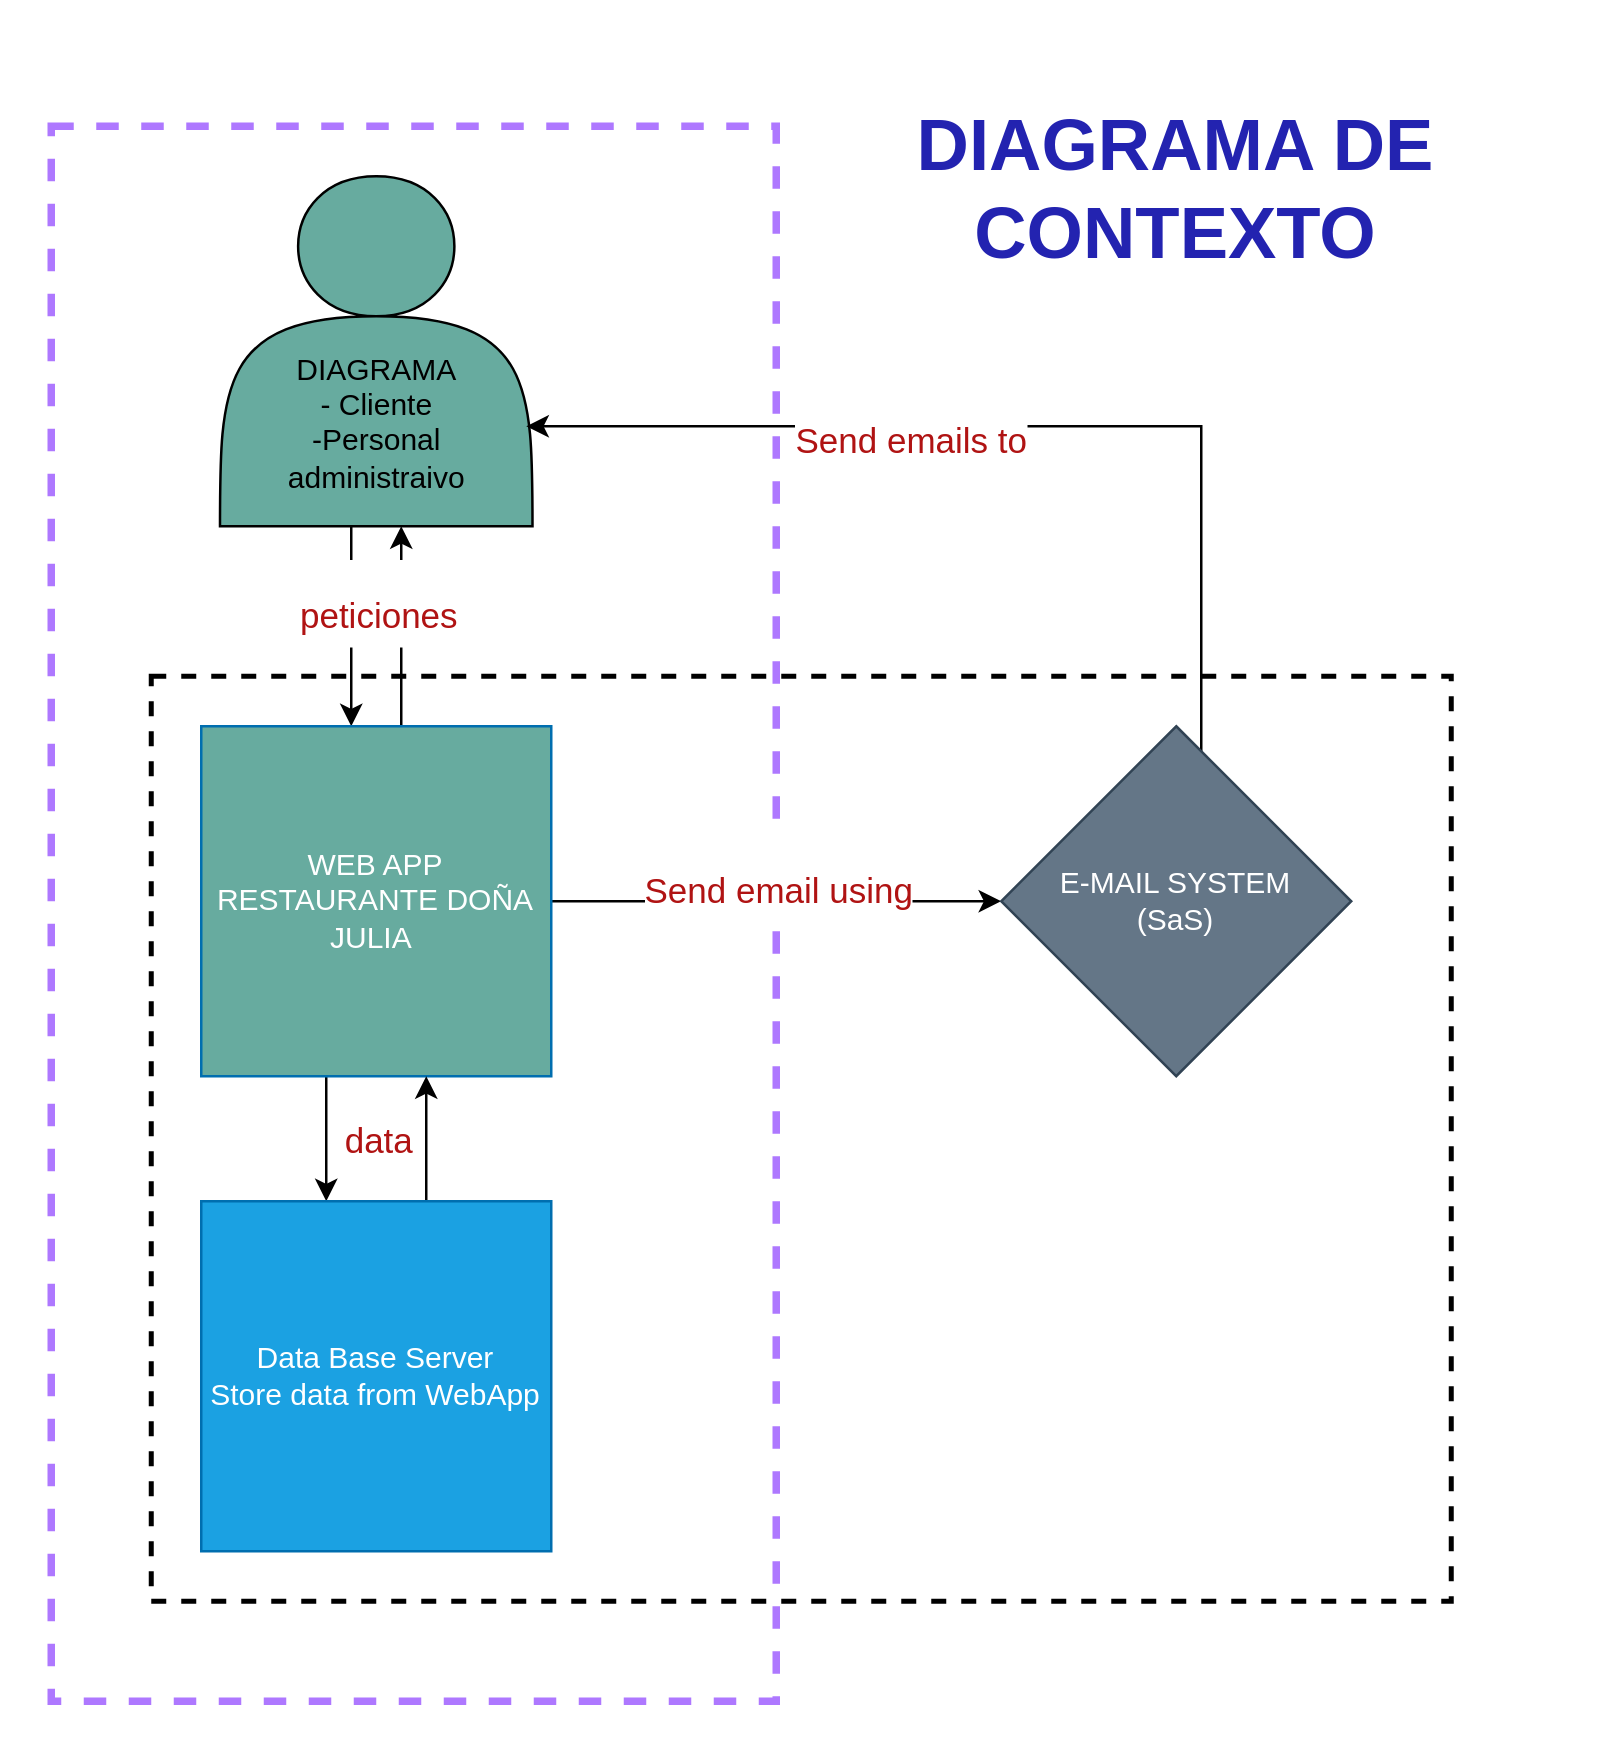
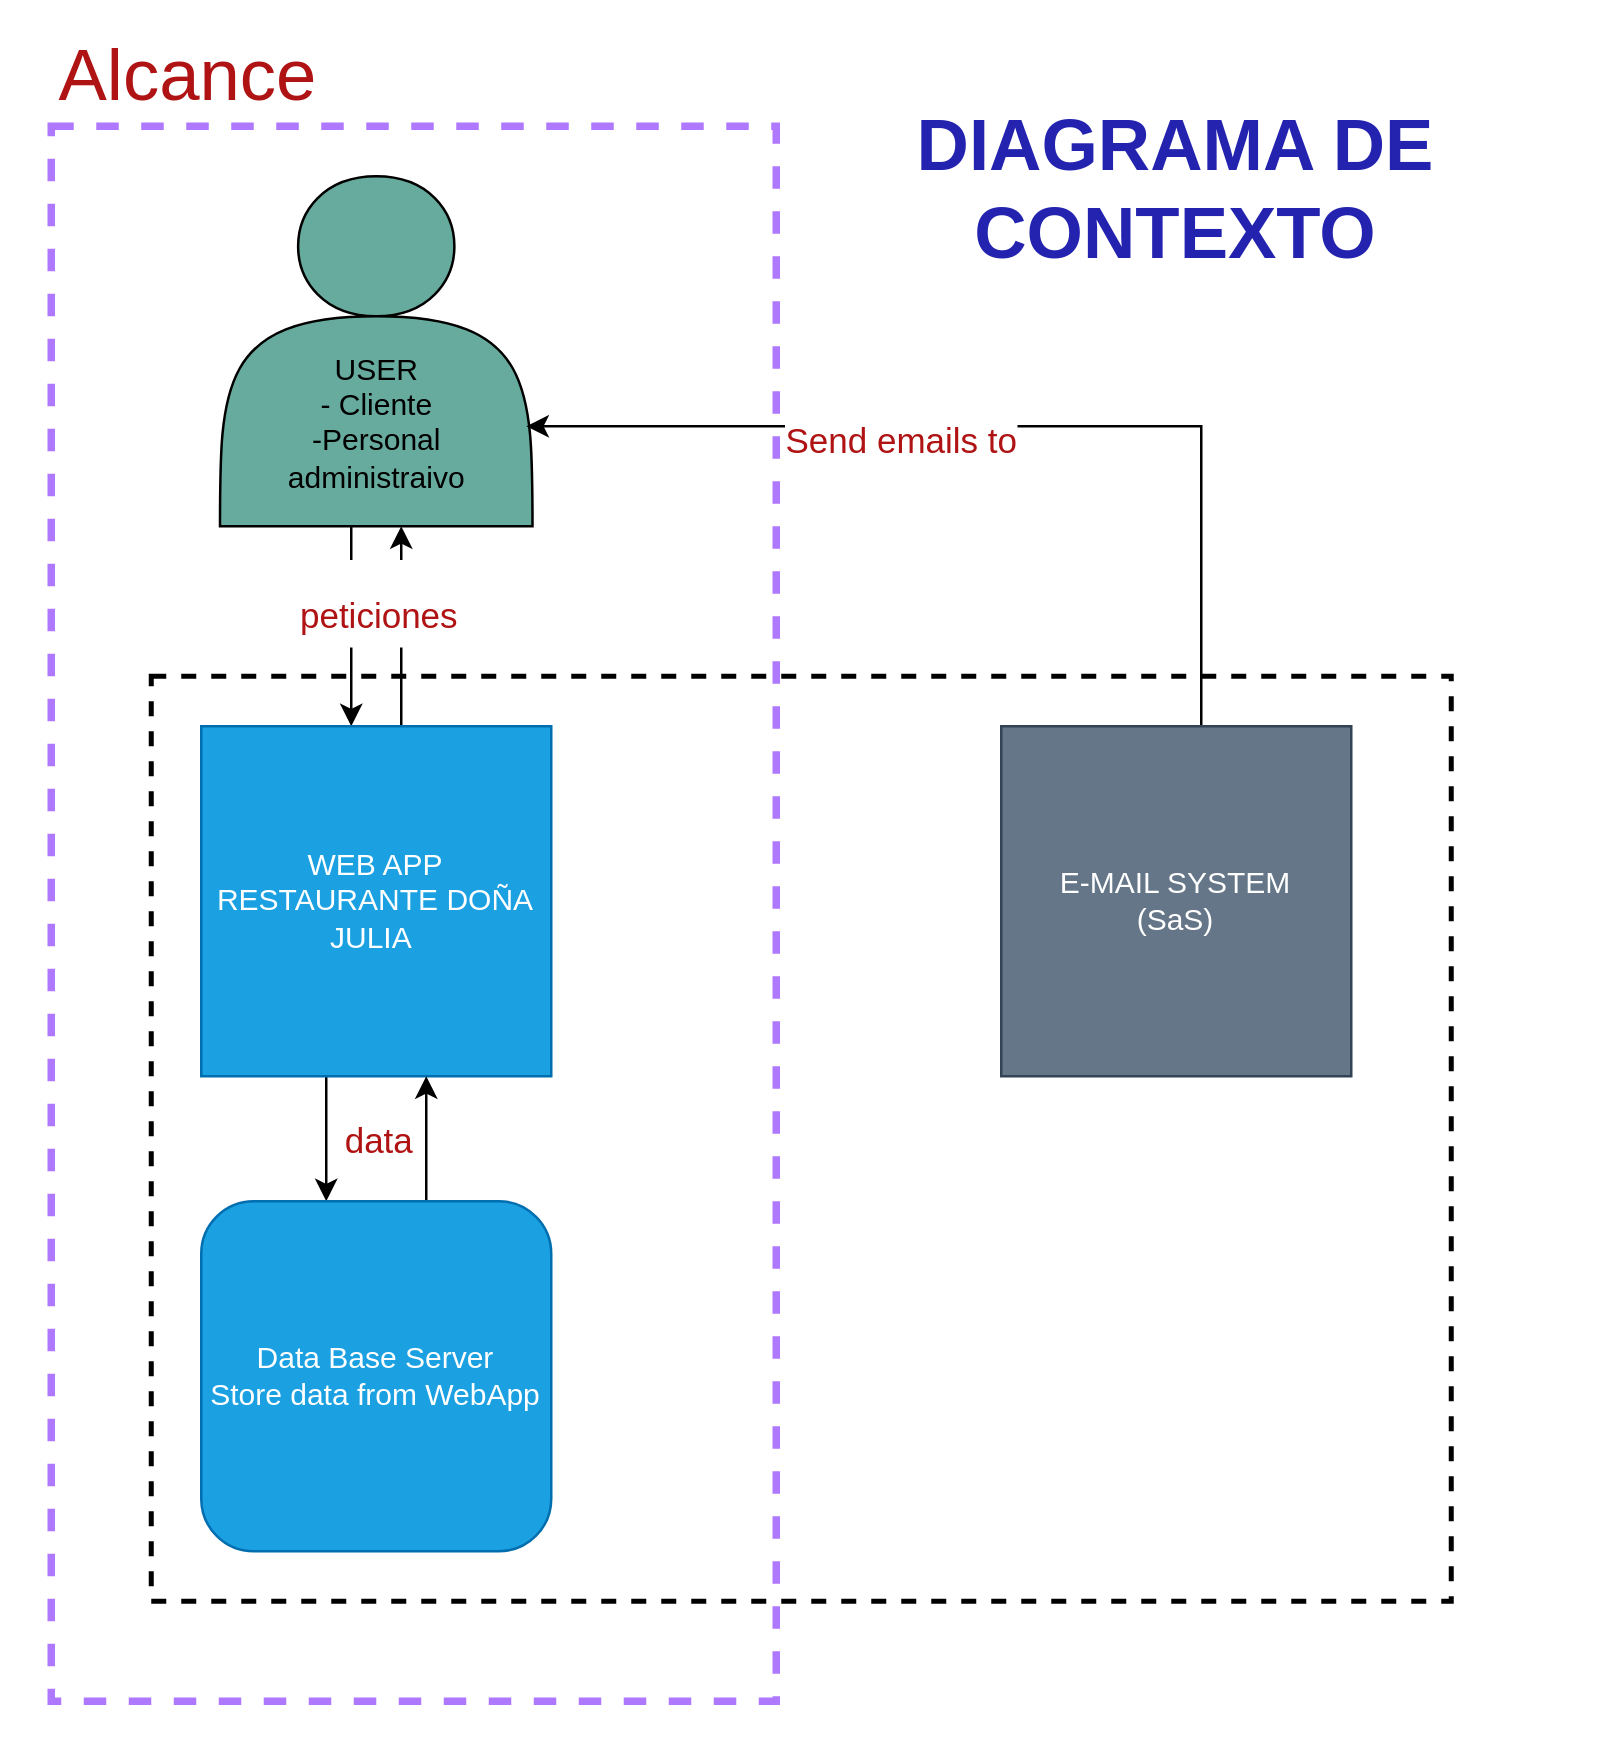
node "Alcance": added
node "DIAGRAMA - Cliente -Personal administraivo": label "DIAGRAMA - Cliente -Personal administraivo" -> "USER - Cliente -Personal administraivo"
node "WEB APP RESTAURANTE DOÑA JULIA": fillcolor #67ab9f -> #1ba1e2
edge "WEB APP RESTAURANTE DOÑA JULIA" -> "E-MAIL SYSTEM (SaS)": removed, label "Send email using"
node "E-MAIL SYSTEM (SaS)": shape diamond -> rectangle
node "Data Base Server Store data from WebApp": shape rectangle -> rounded rectangle
